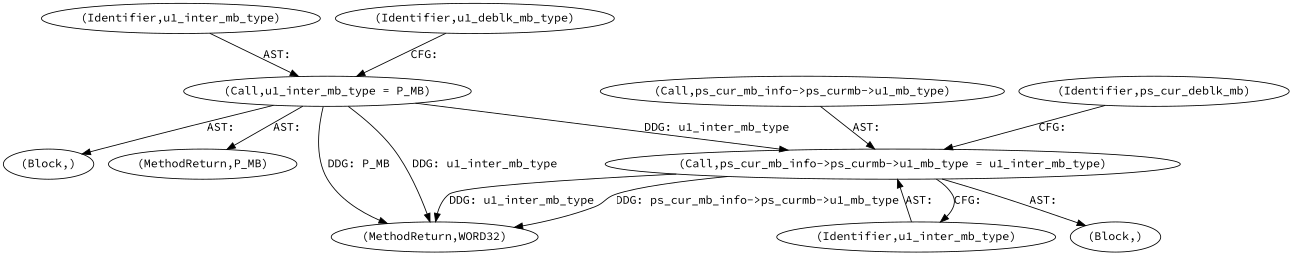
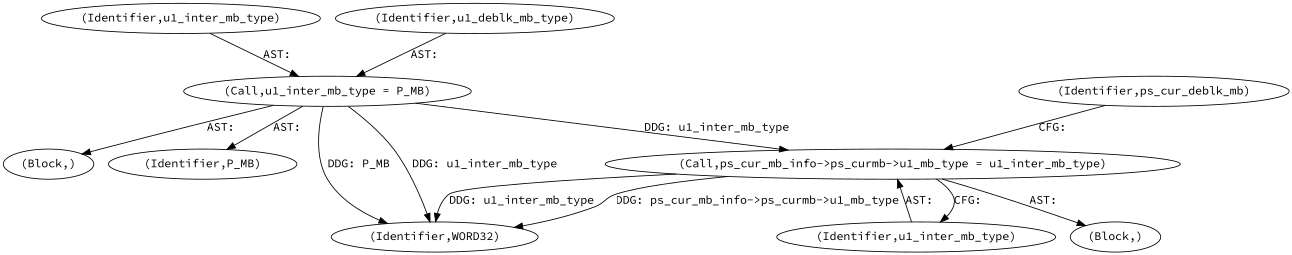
edge "(Identifier,u1_deblk_mb_type)" -> "(Call,u1_inter_mb_type = P_MB)": label "CFG: " -> "AST: "
node "(Call,ps_cur_mb_info->ps_curmb->u1_mb_type)": removed
node "(MethodReturn,P_MB)": label "(MethodReturn,P_MB)" -> "(Identifier,P_MB)"
node "(MethodReturn,WORD32)": label "(MethodReturn,WORD32)" -> "(Identifier,WORD32)"
